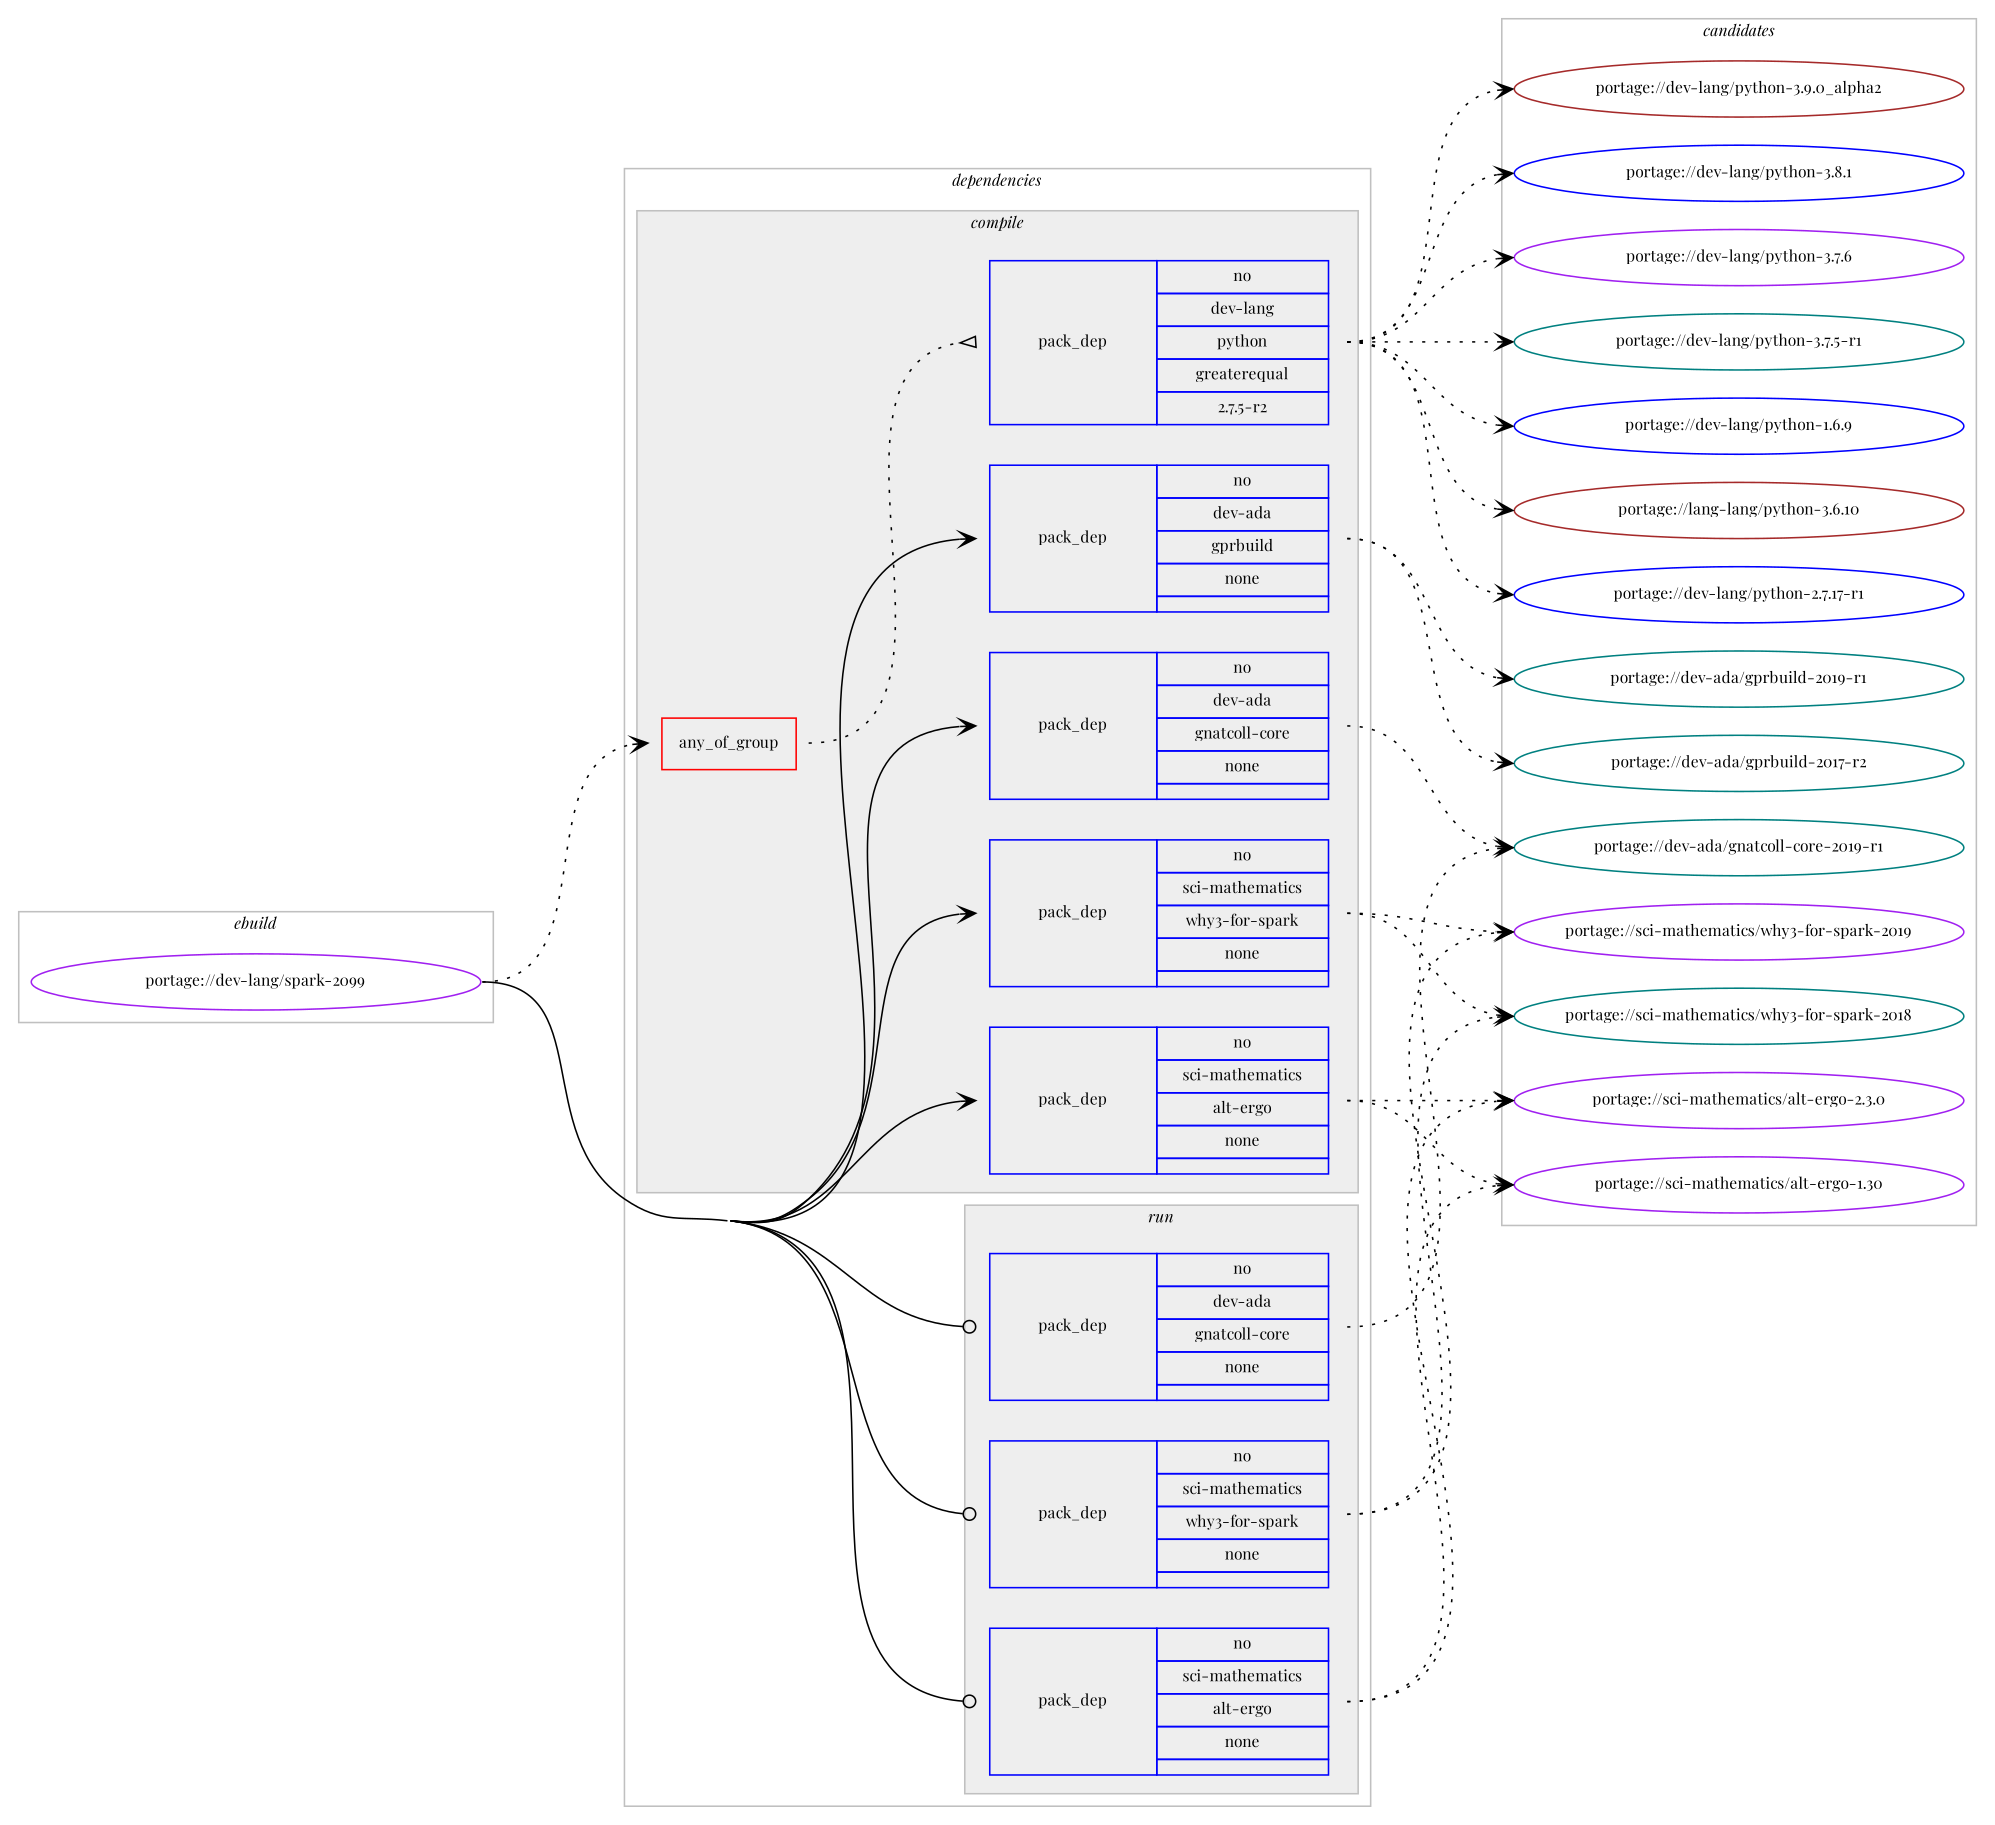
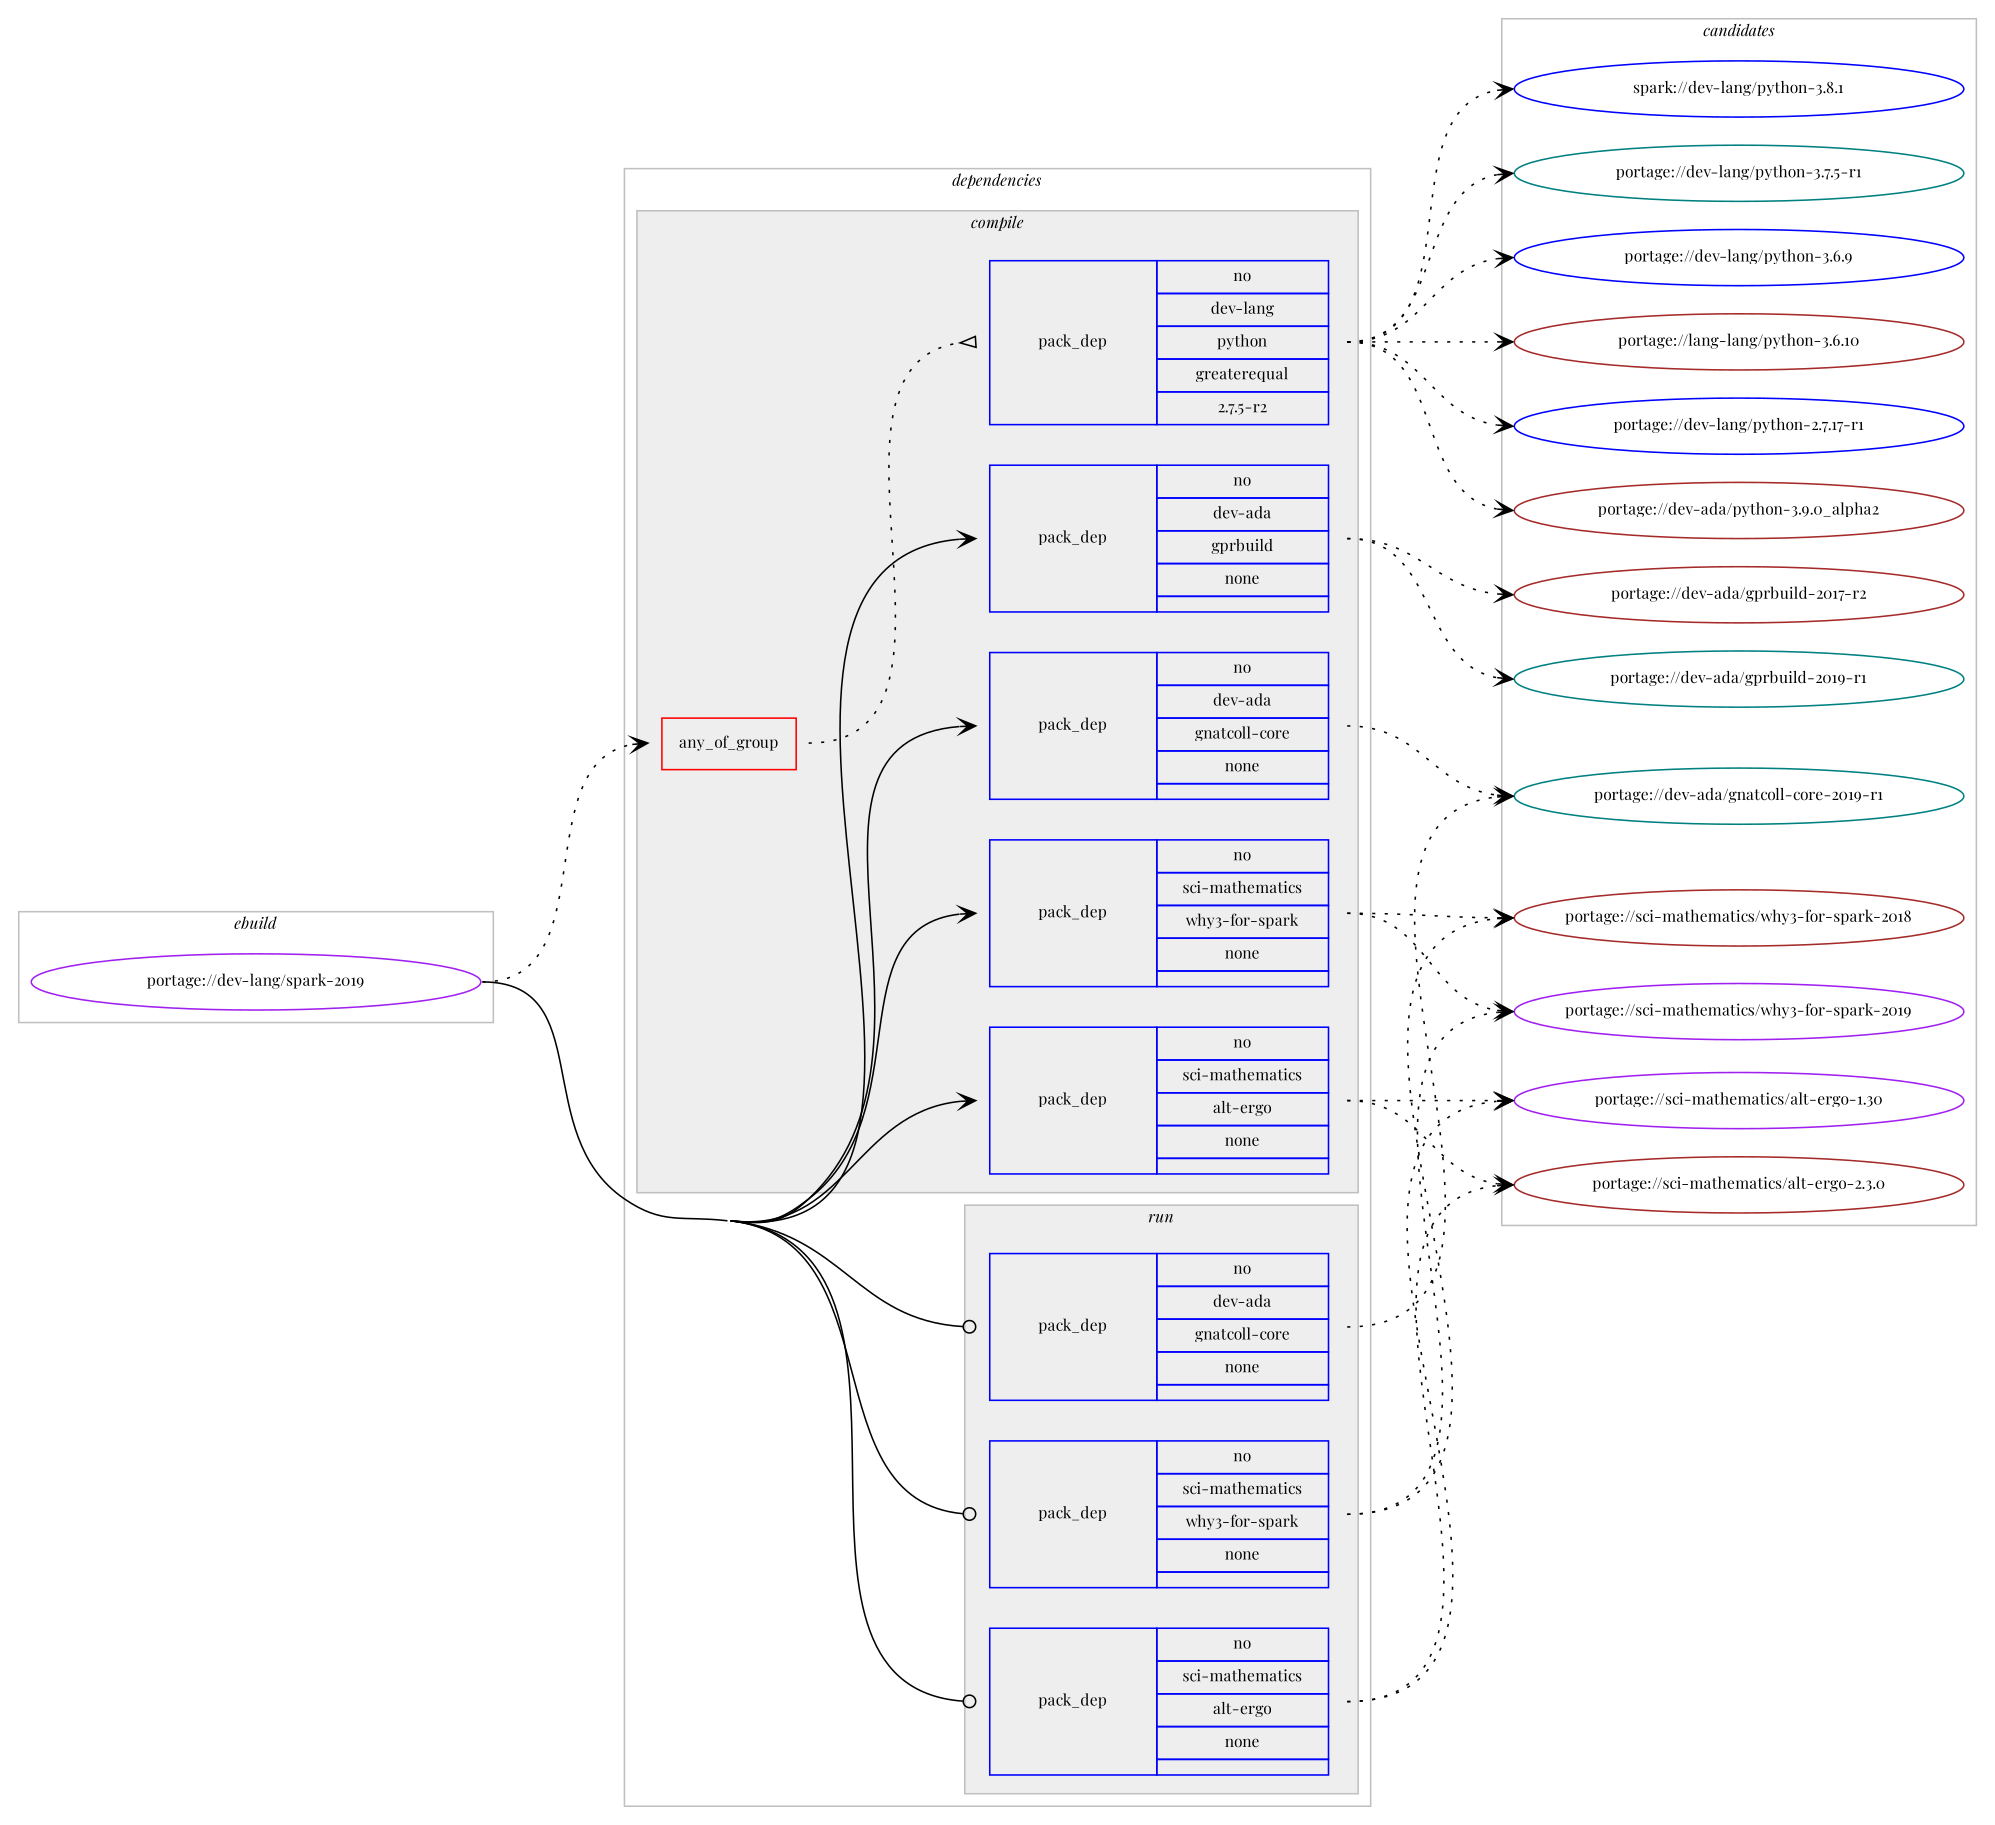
node "portage://dev-lang/python-3.9.0_alpha2": label "portage://dev-lang/python-3.9.0_alpha2" -> "portage://dev-ada/python-3.9.0_alpha2"
node "portage://dev-lang/python-3.8.1": label "portage://dev-lang/python-3.8.1" -> "spark://dev-lang/python-3.8.1"
node "portage://dev-lang/python-3.7.6": removed
node "portage://dev-lang/python-1.6.9": label "portage://dev-lang/python-1.6.9" -> "portage://dev-lang/python-3.6.9"
node "portage://dev-ada/gprbuild-2017-r2": color teal -> brown
node "portage://dev-lang/spark-2099": label "portage://dev-lang/spark-2099" -> "portage://dev-lang/spark-2019"
node "portage://sci-mathematics/why3-for-spark-2018": color teal -> brown
node "portage://sci-mathematics/alt-ergo-2.3.0": color purple -> brown
